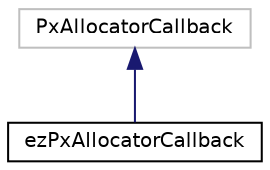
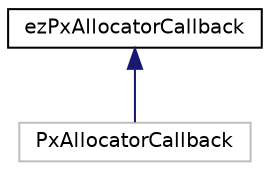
edge "ezPxAllocatorCallback" -> "PxAllocatorCallback": reversed
